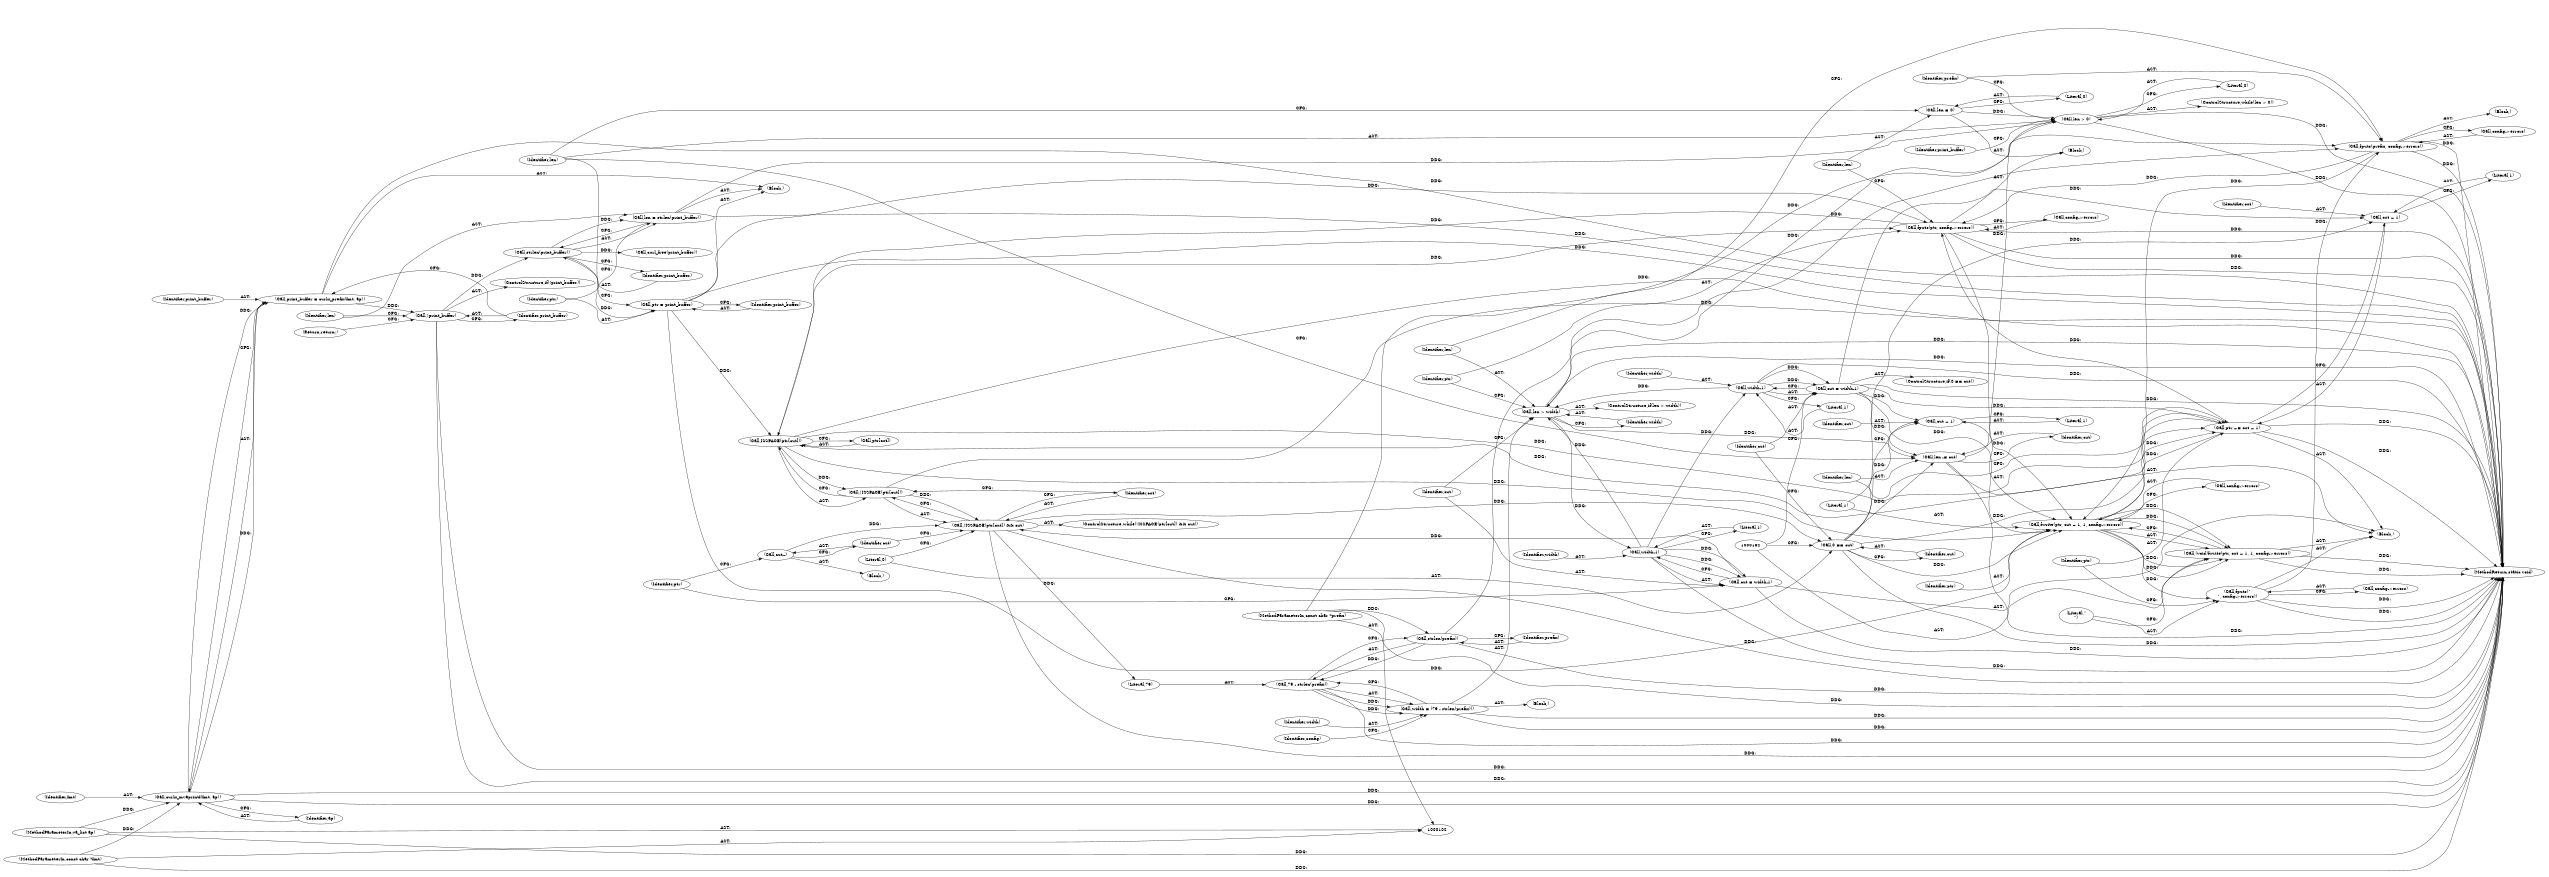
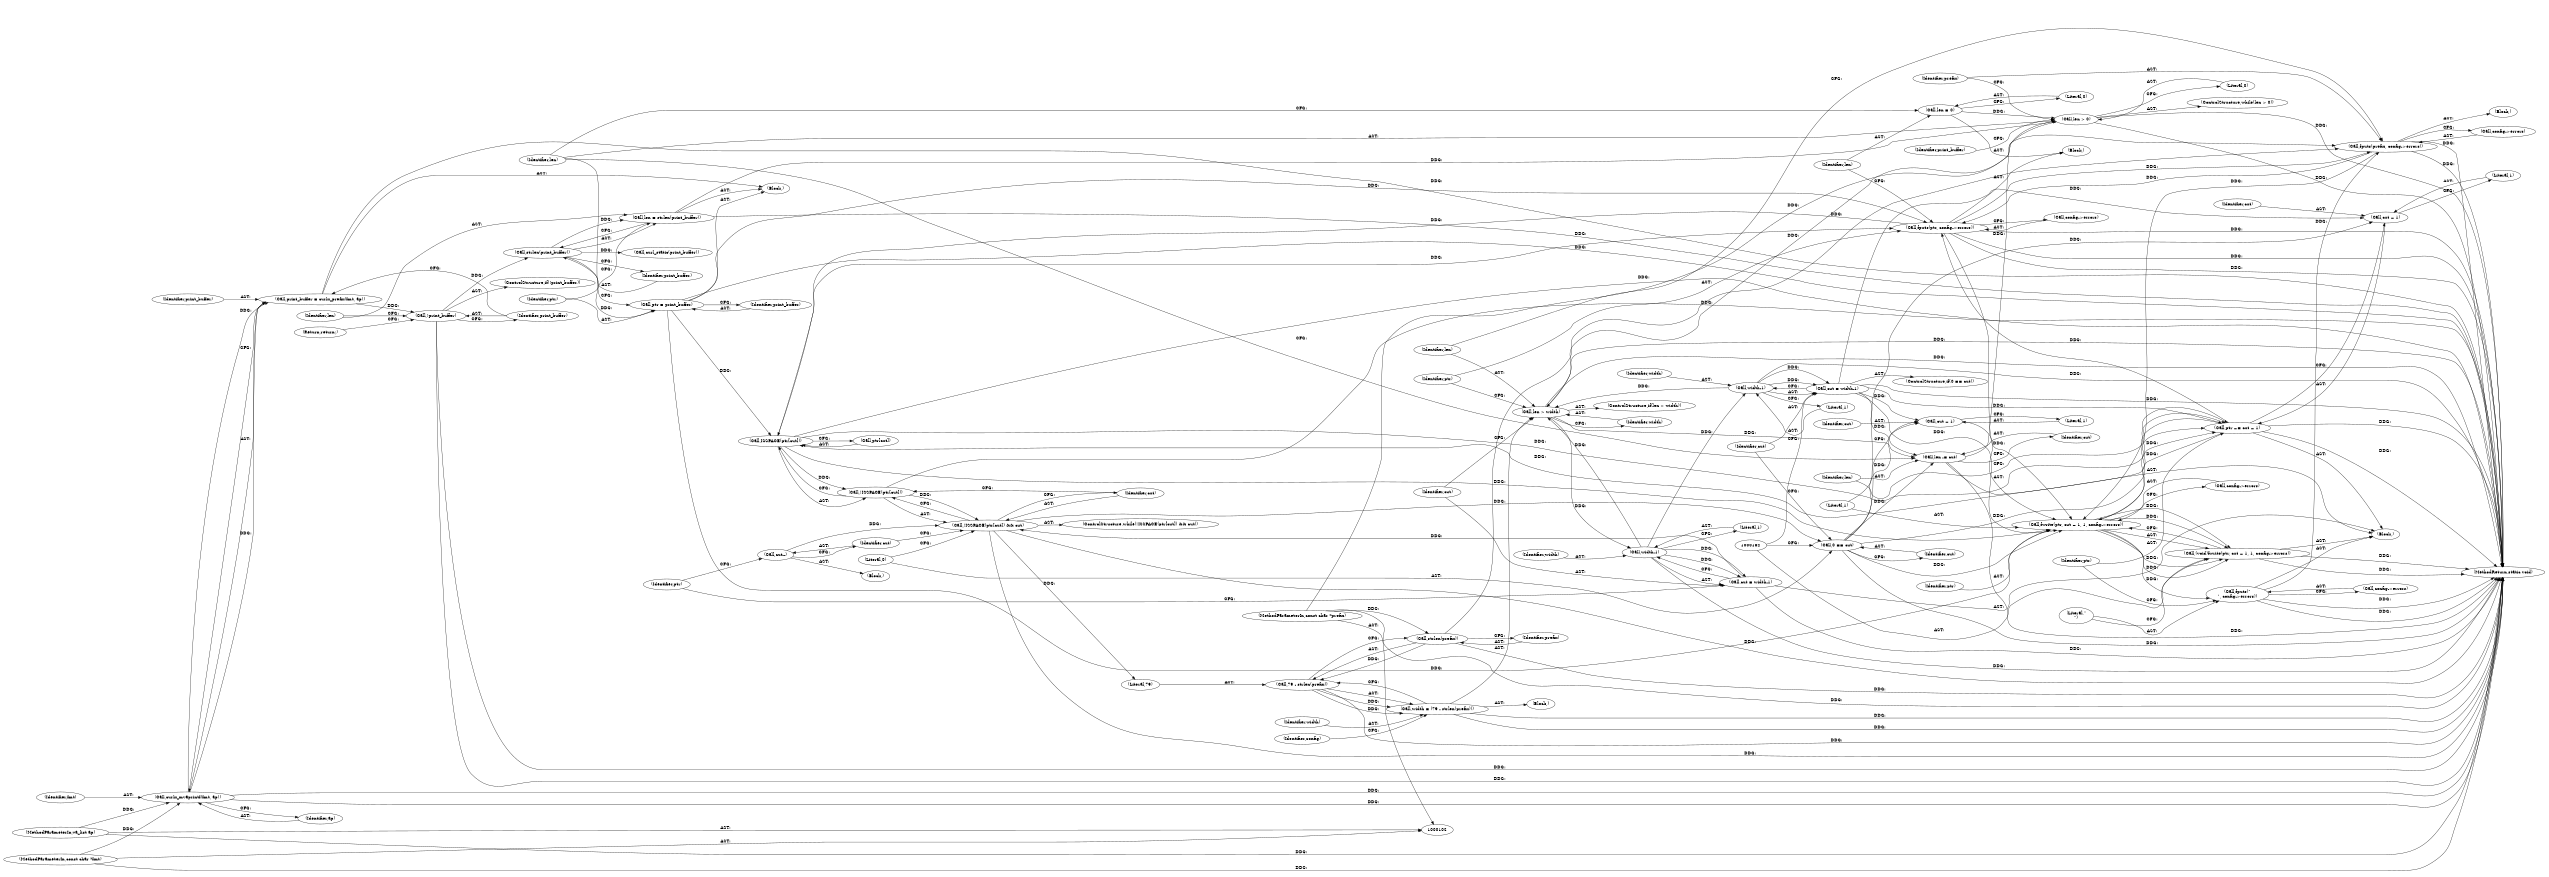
edge "(Call,fputs(ptr, config->errors))" -> "(Call,fputs(prefix, config->errors))": added, label "DDG:"
node "(Call,curl_free(print_buffer))": label "(Call,curl_free(print_buffer))" -> "(Call,curl_static(print_buffer))"
